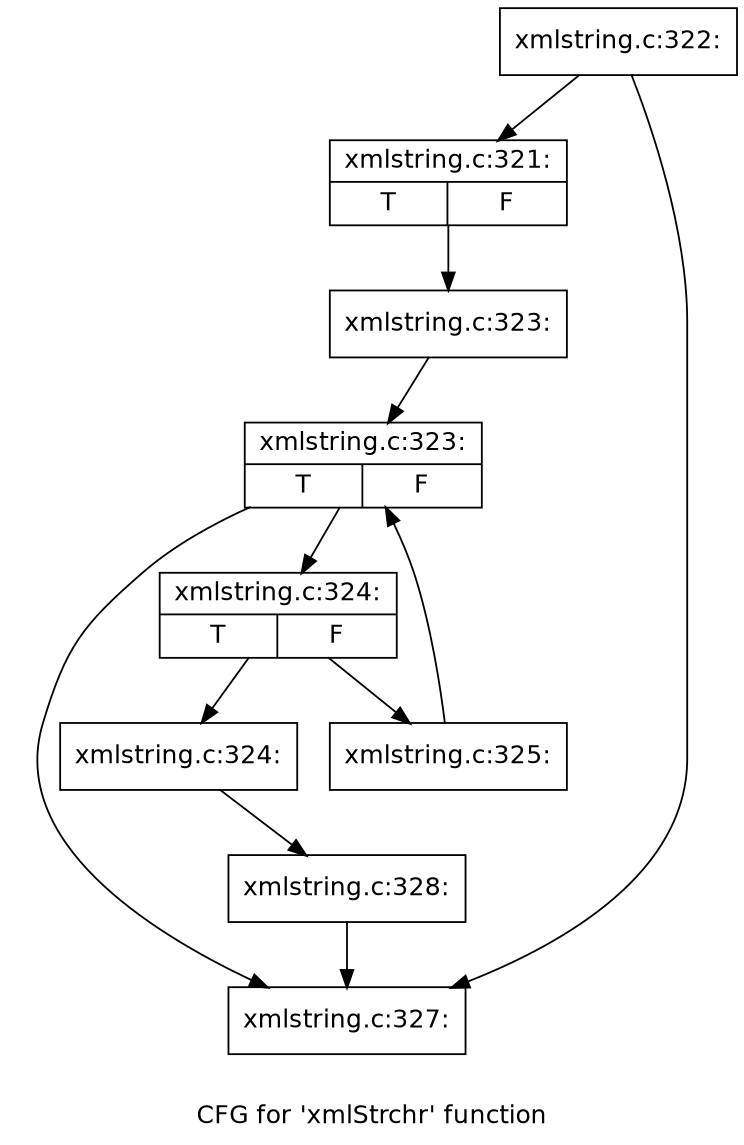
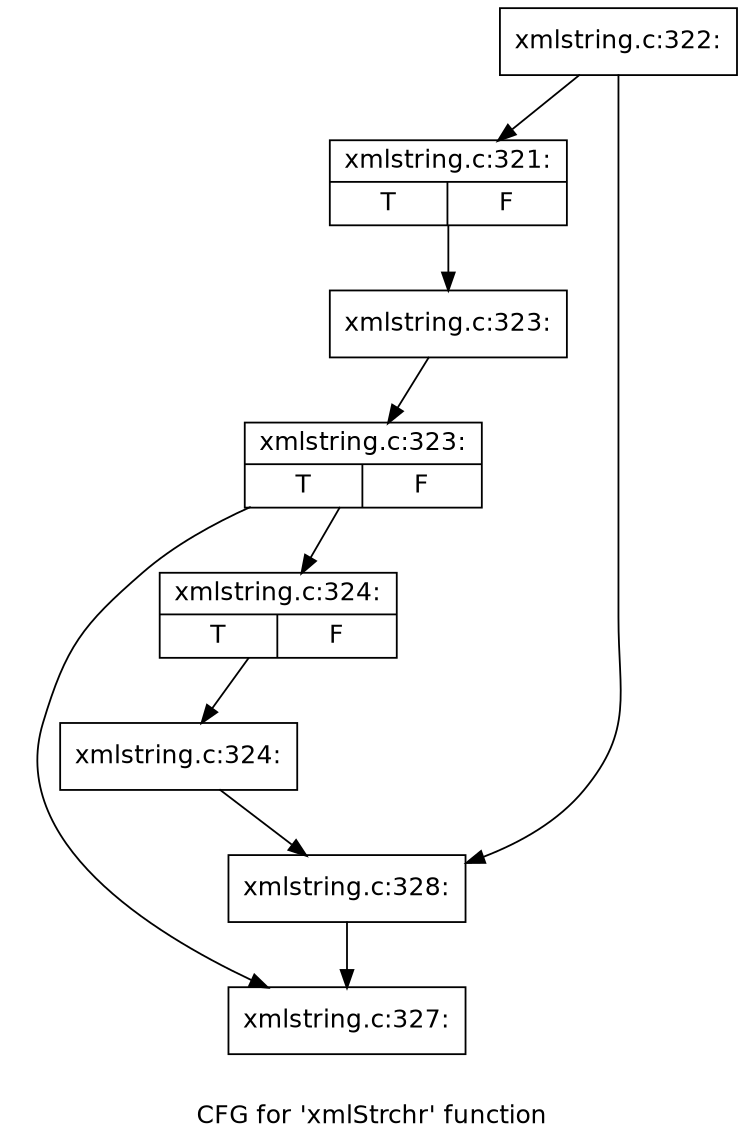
edge "xmlstring.c:322:" -> "xmlstring.c:327:": now "xmlstring.c:322:" -> "xmlstring.c:328:"
node "xmlstring.c:325:": removed
